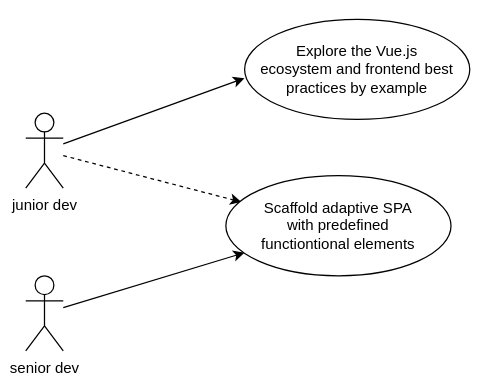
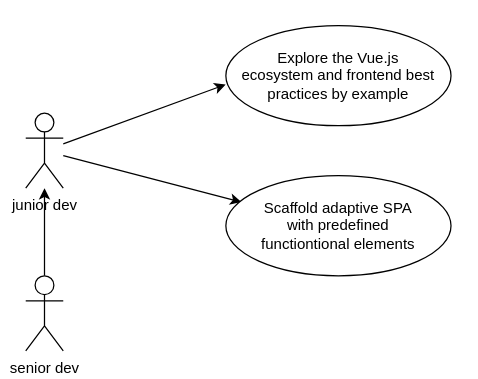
node "Explore the Vue.js ecosystem and frontend best practices by example": moved (357, 69) -> (338, 76)
edge "junior dev" -> "Scaffold adaptive SPA with predefined functiontional elements": style dashed -> solid
edge "senior dev" -> "Scaffold adaptive SPA with predefined functiontional elements": now "senior dev" -> "junior dev"
